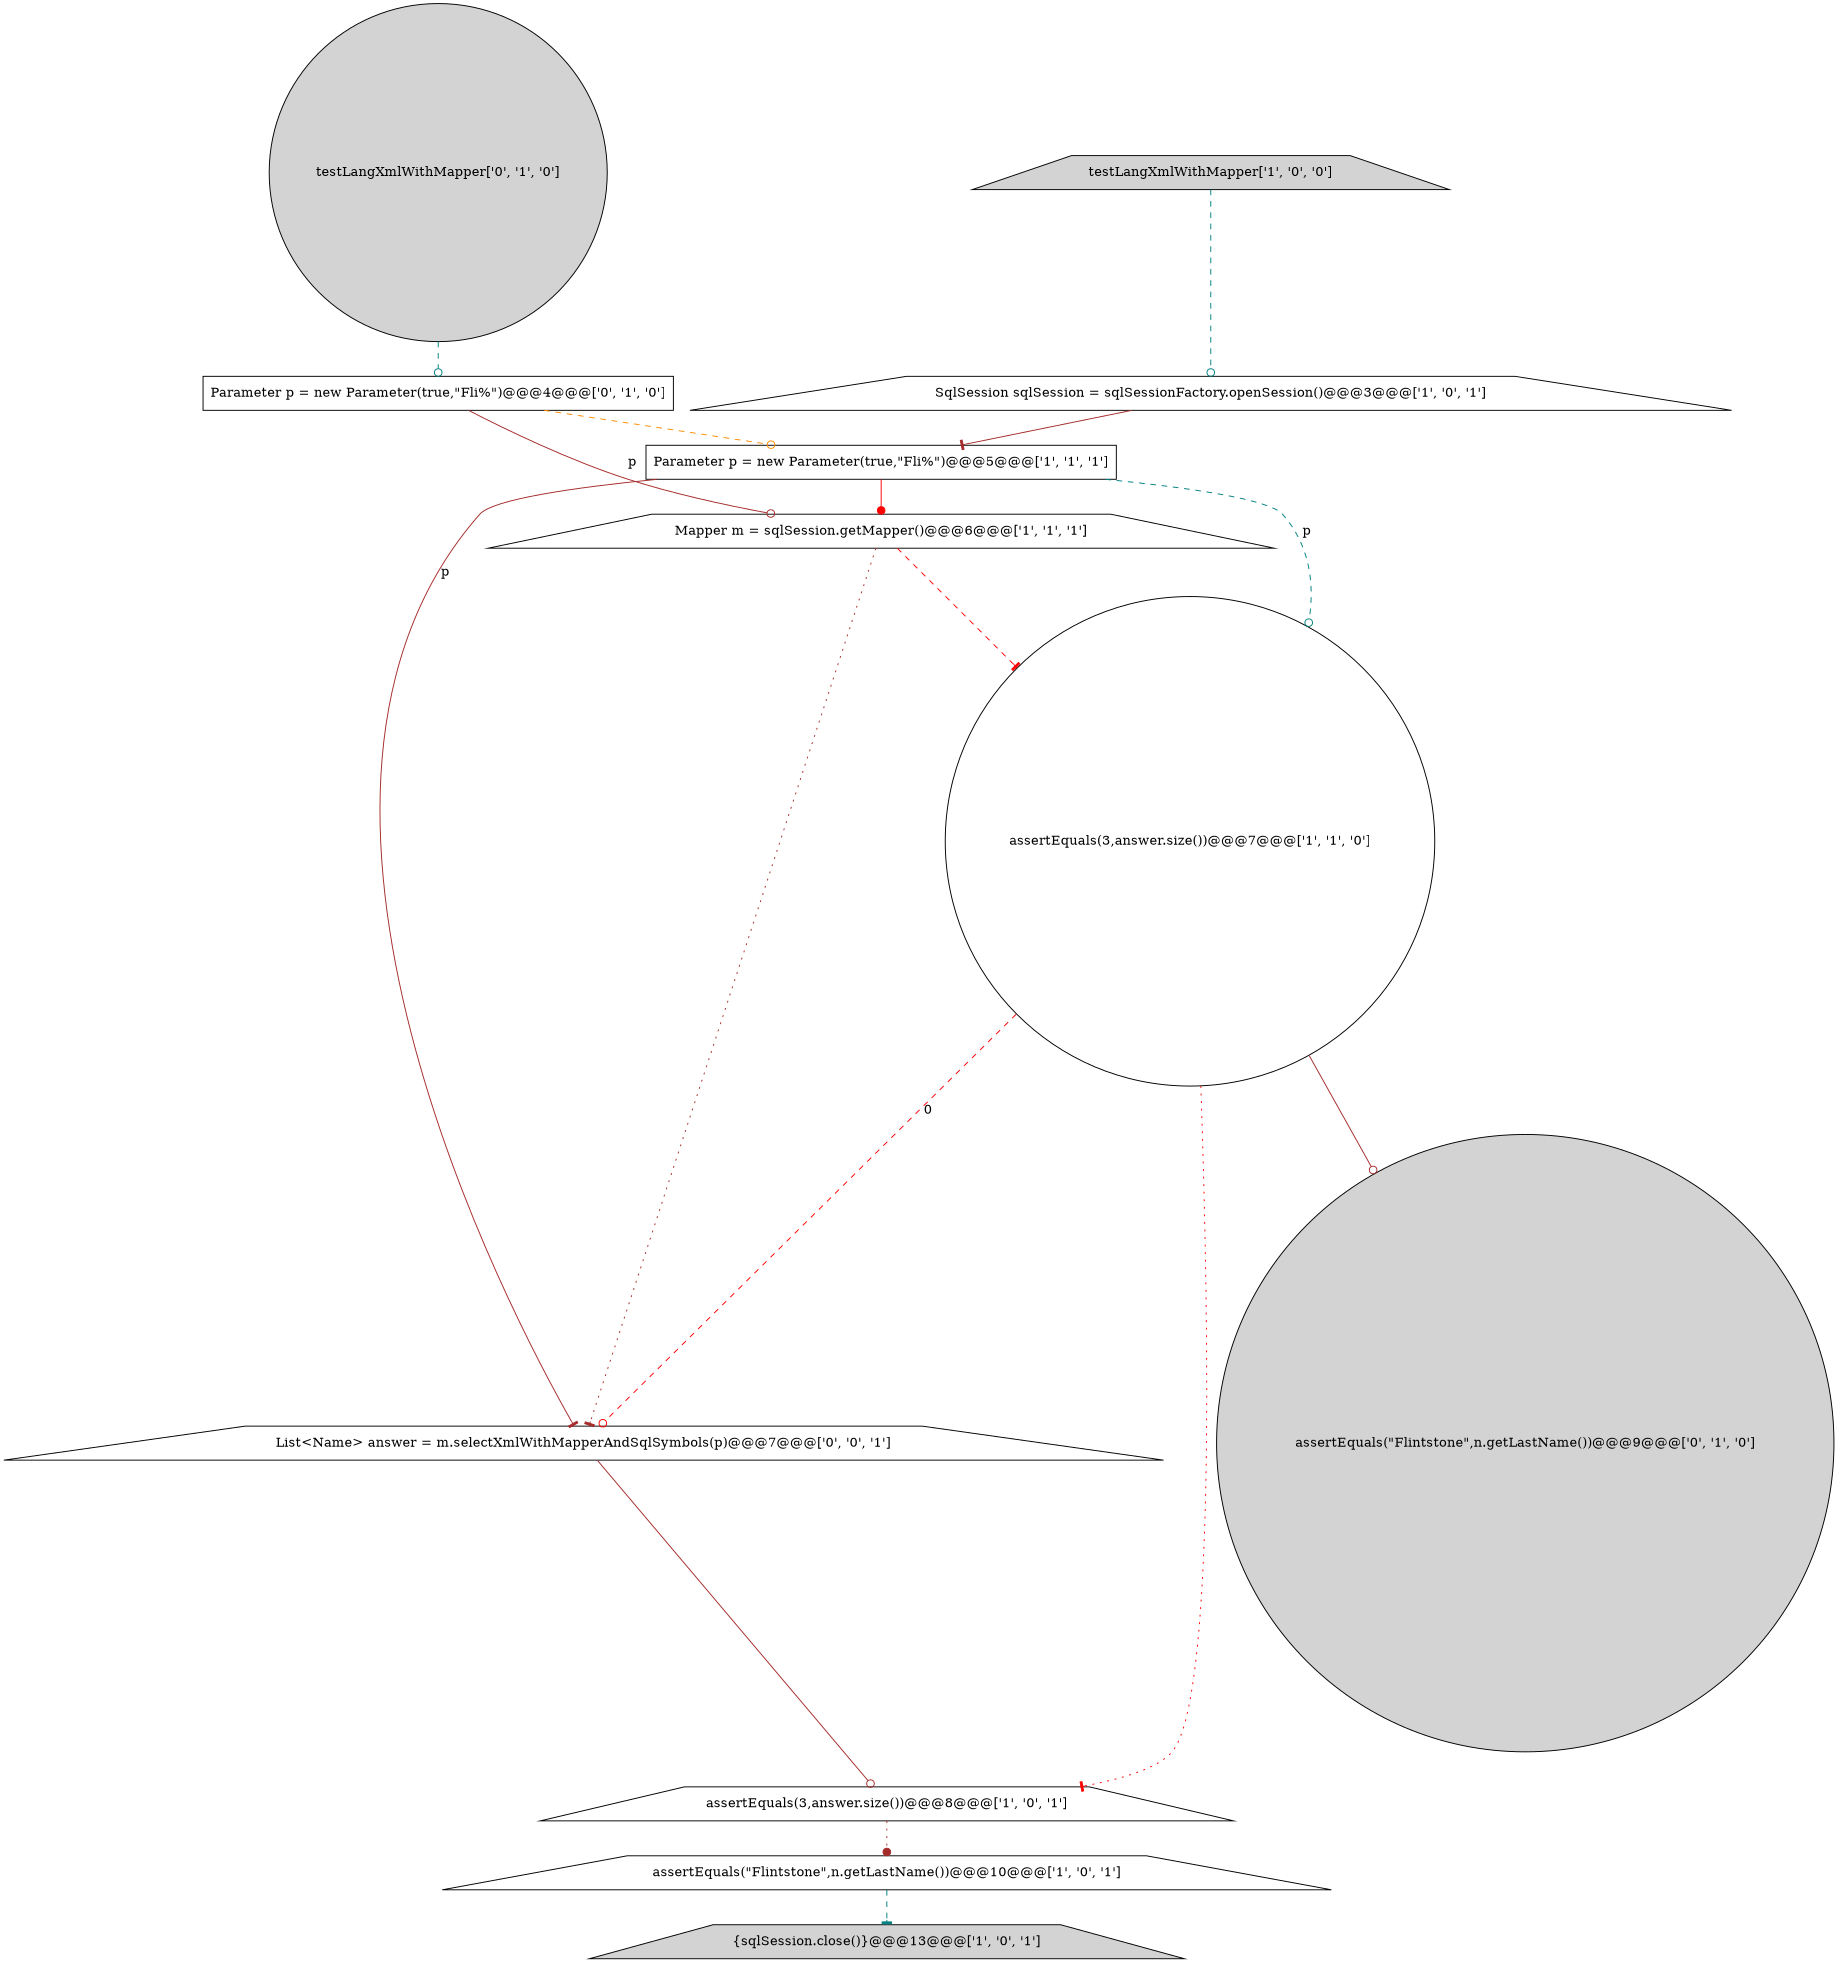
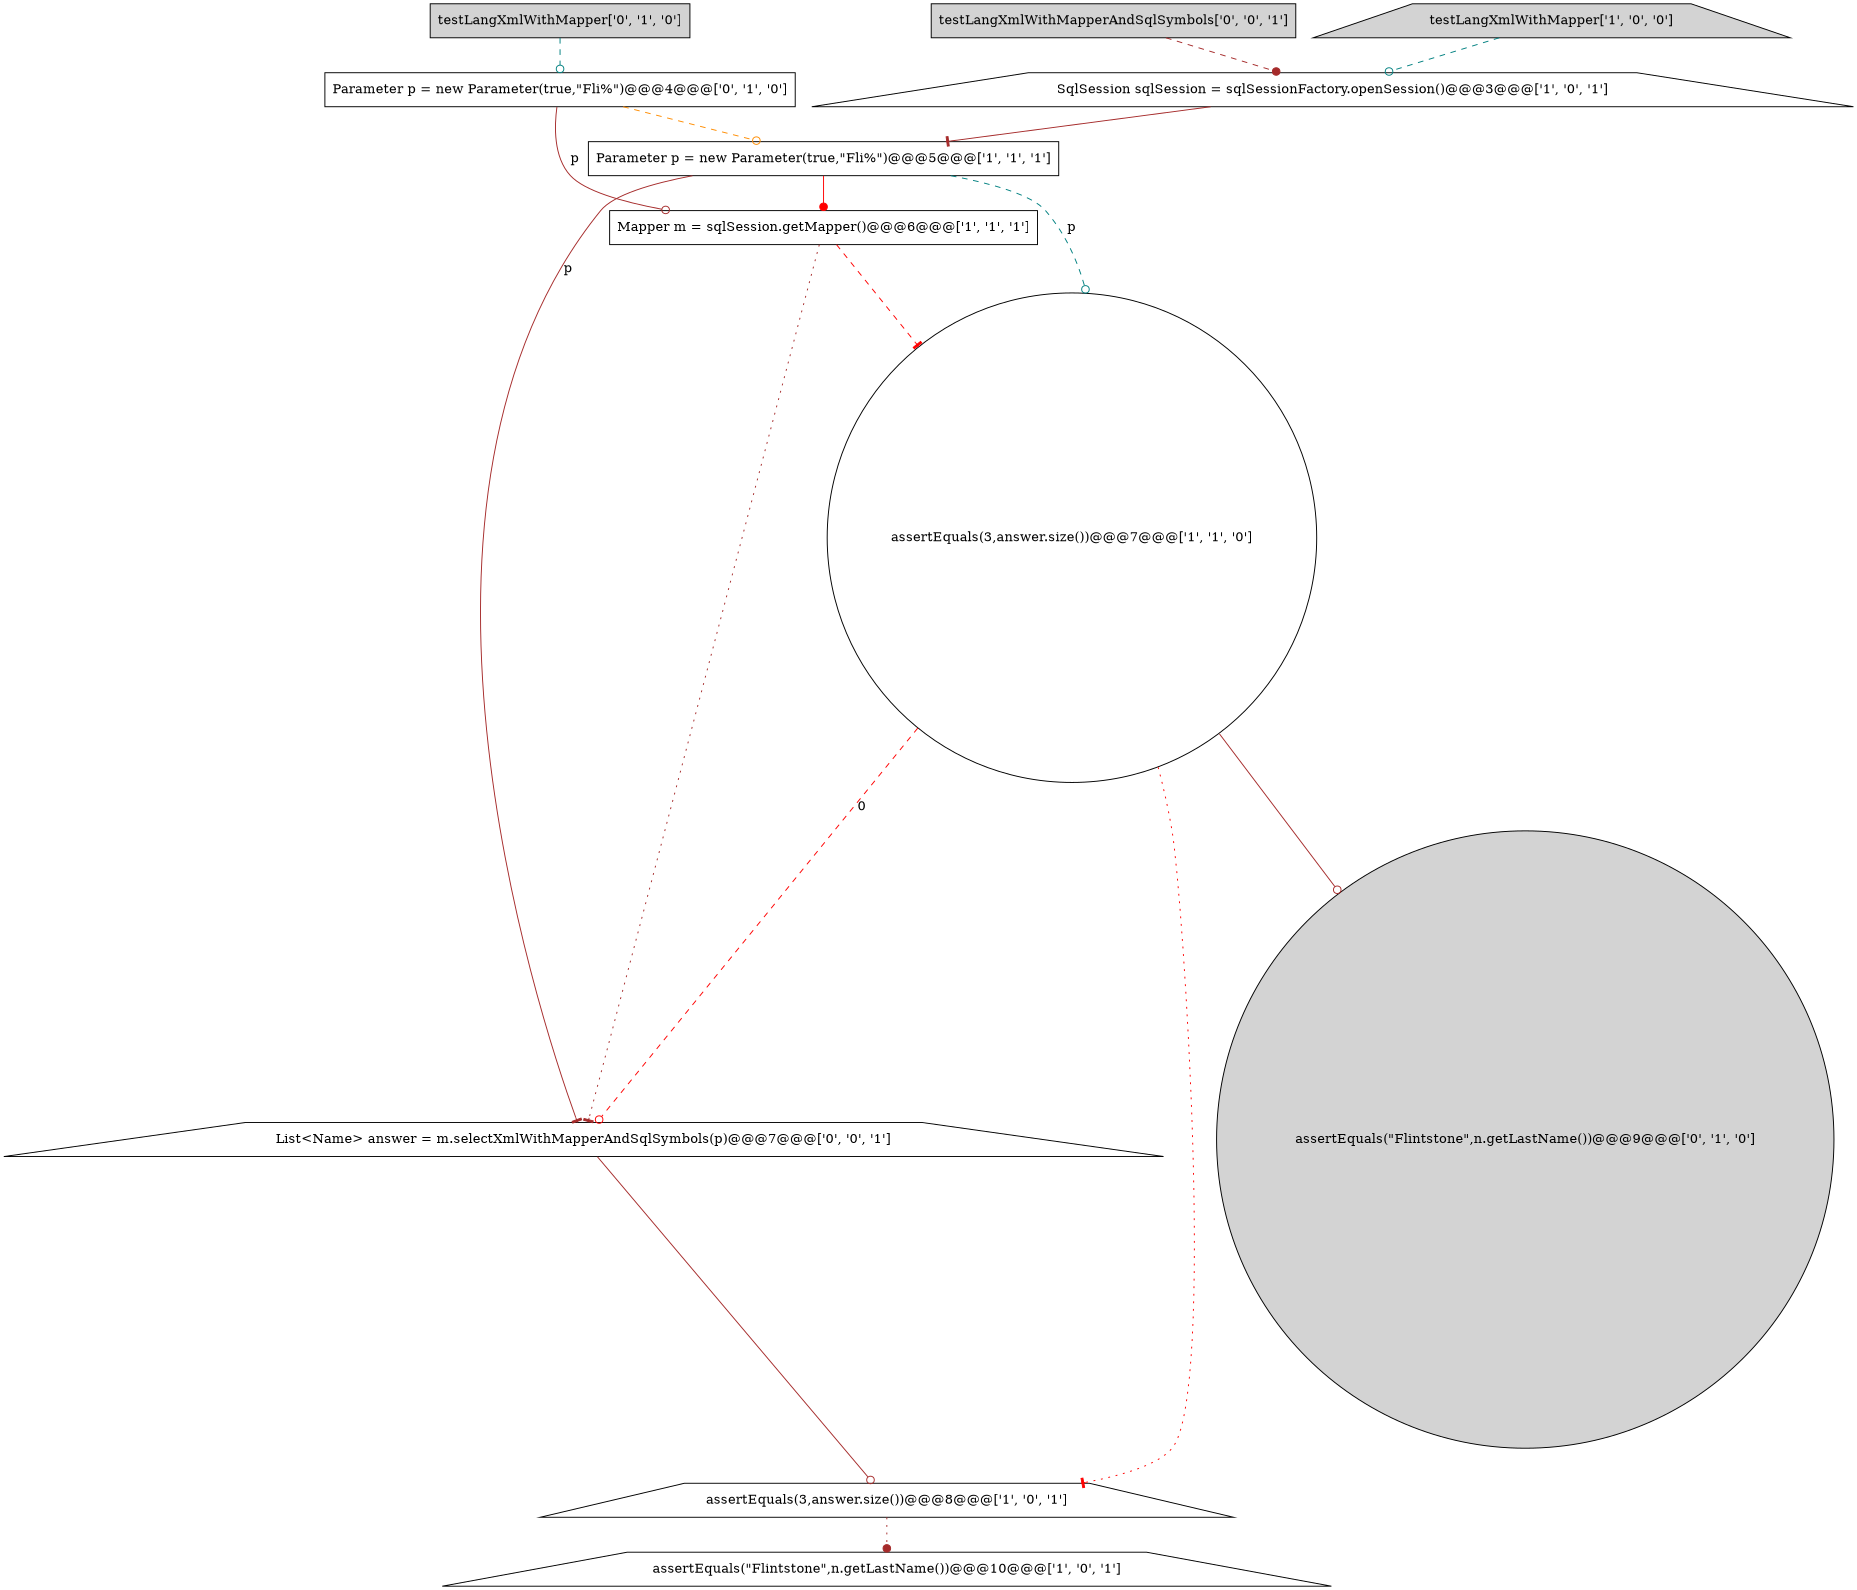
node "testLangXmlWithMapperAndSqlSymbols['0', '0', '1']": added
node "testLangXmlWithMapper['0', '1', '0']": shape circle -> box
node "Mapper m = sqlSession.getMapper()@@@6@@@['1', '1', '1']": shape trapezium -> box
node "{sqlSession.close()}@@@13@@@['1', '0', '1']": removed
